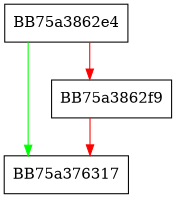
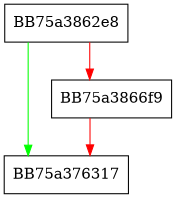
node "BB75a3862e4": label "BB75a3862e4" -> "BB75a3862e8"
node "BB75a3862f9": label "BB75a3862f9" -> "BB75a3866f9"
